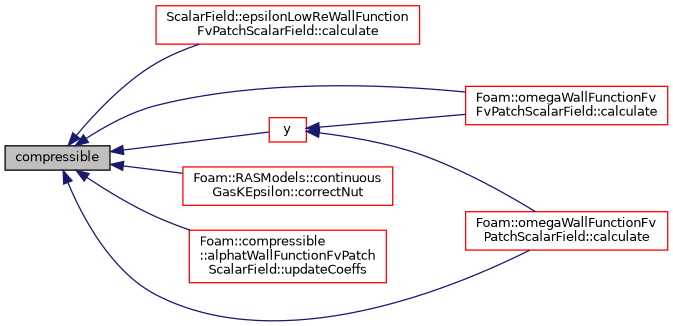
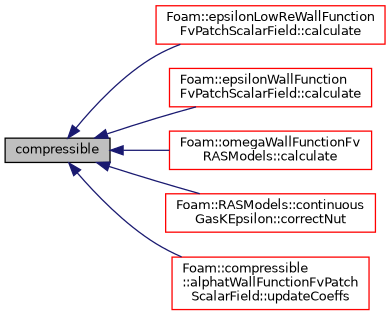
node "ScalarField::epsilonLowReWallFunction FvPatchScalarField::calculate": label "ScalarField::epsilonLowReWallFunction FvPatchScalarField::calculate" -> "Foam::epsilonLowReWallFunction FvPatchScalarField::calculate"
node "Foam::omegaWallFunctionFv FvPatchScalarField::calculate": label "Foam::omegaWallFunctionFv FvPatchScalarField::calculate" -> "Foam::epsilonWallFunction FvPatchScalarField::calculate"
node "y": removed
node "Foam::omegaWallFunctionFv PatchScalarField::calculate": label "Foam::omegaWallFunctionFv PatchScalarField::calculate" -> "Foam::omegaWallFunctionFv RASModels::calculate"
